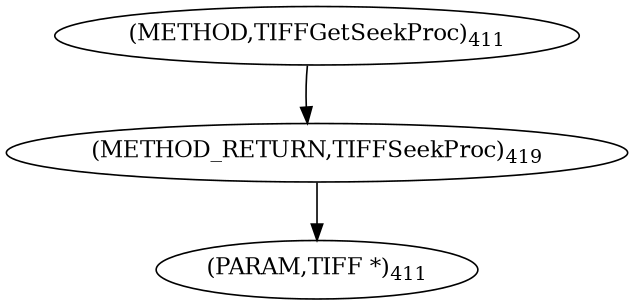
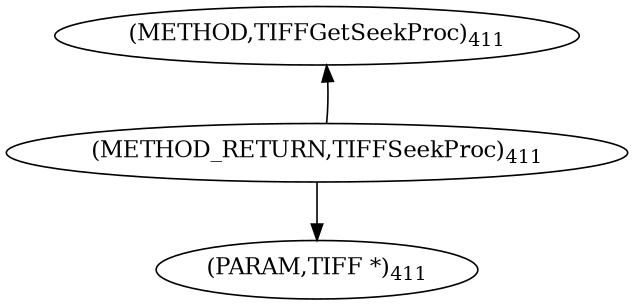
edge "(METHOD,TIFFGetSeekProc)" -> "(METHOD_RETURN,TIFFSeekProc)": reversed
node "(METHOD_RETURN,TIFFSeekProc)": text "419" -> "411"
